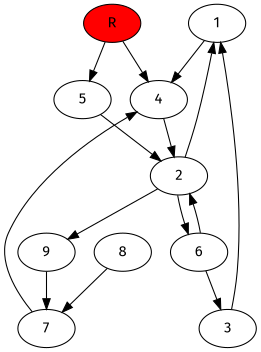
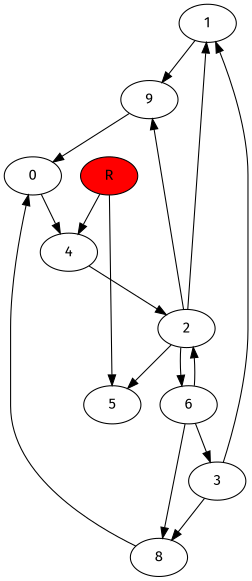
edge "1" -> "4": now "1" -> "9"
edge "5" -> "2": reversed
node "7": label "7" -> "0"
edge "6" -> "8": added
edge "3" -> "8": added
